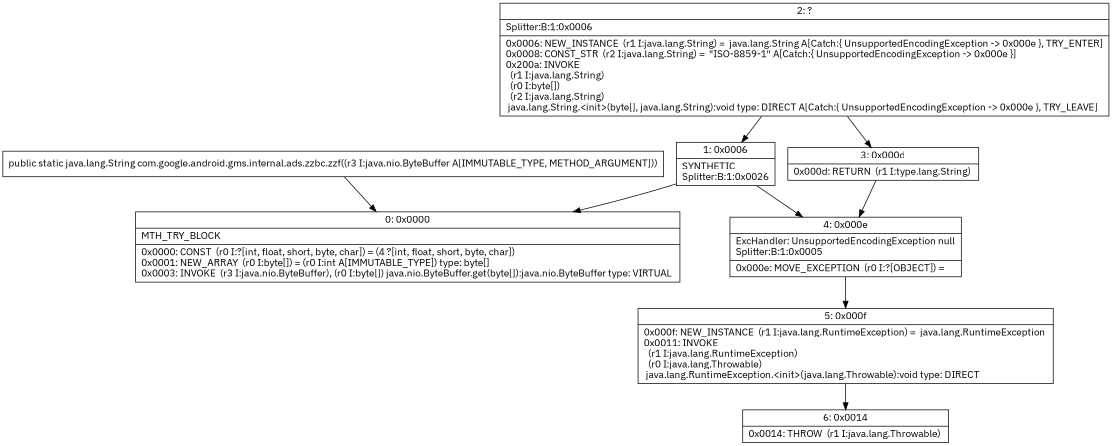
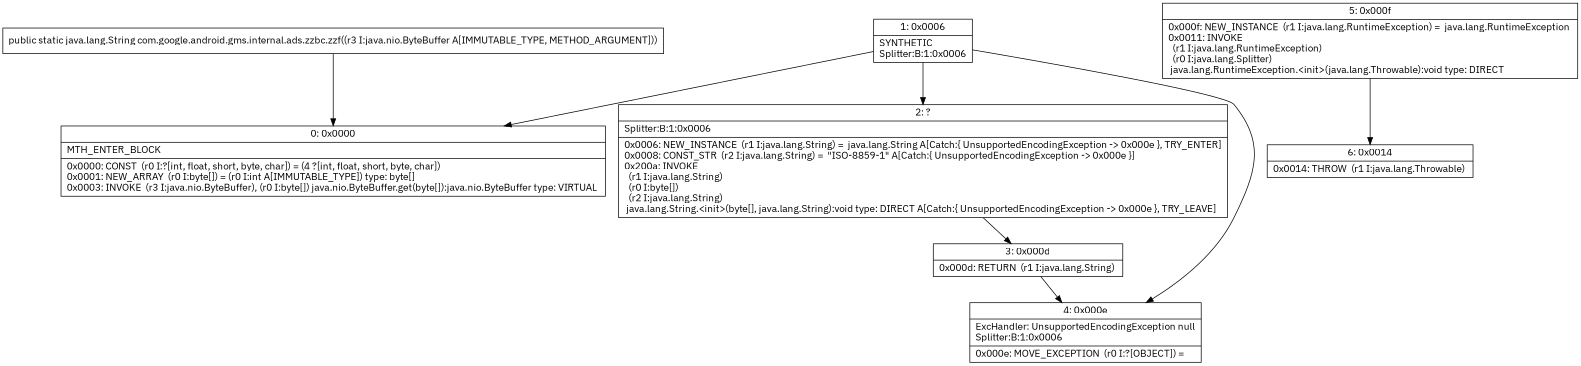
edge "2: ?" -> "1: 0x0006": reversed
node "3: 0x000d": text "0x000d: RETURN  (r1 I:type.lang.String)" -> "0x000d: RETURN  (r1 I:java.lang.String)"
node "1: 0x0006": text "Splitter:B:1:0x0026" -> "Splitter:B:1:0x0006"
node "0: 0x0000": text "MTH_TRY_BLOCK" -> "MTH_ENTER_BLOCK"
node "4: 0x000e": text "Splitter:B:1:0x0005" -> "Splitter:B:1:0x0006"
edge "4: 0x000e" -> "5: 0x000f": removed
node "5: 0x000f": text "(r0 I:java.lang.Throwable)" -> "(r0 I:java.lang.Splitter)"
